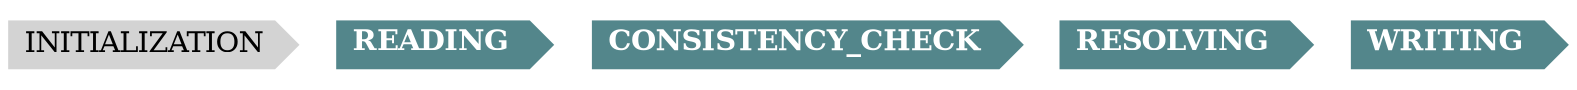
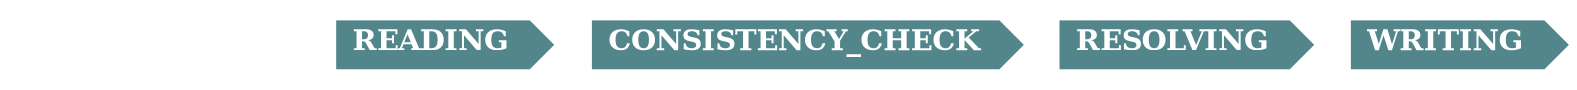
node "INITIALIZATION": removed
